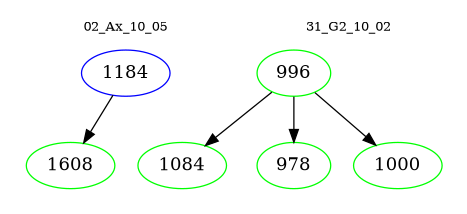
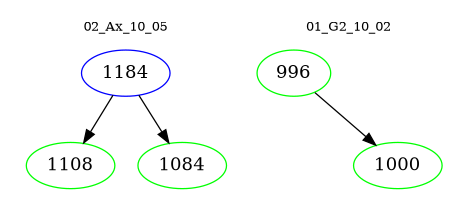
cluster "31_G2_10_02": label "31_G2_10_02" -> "01_G2_10_02"
edge "996" -> "1084": now "1184" -> "1084"
node "1608": label "1608" -> "1108"
node "978": removed
